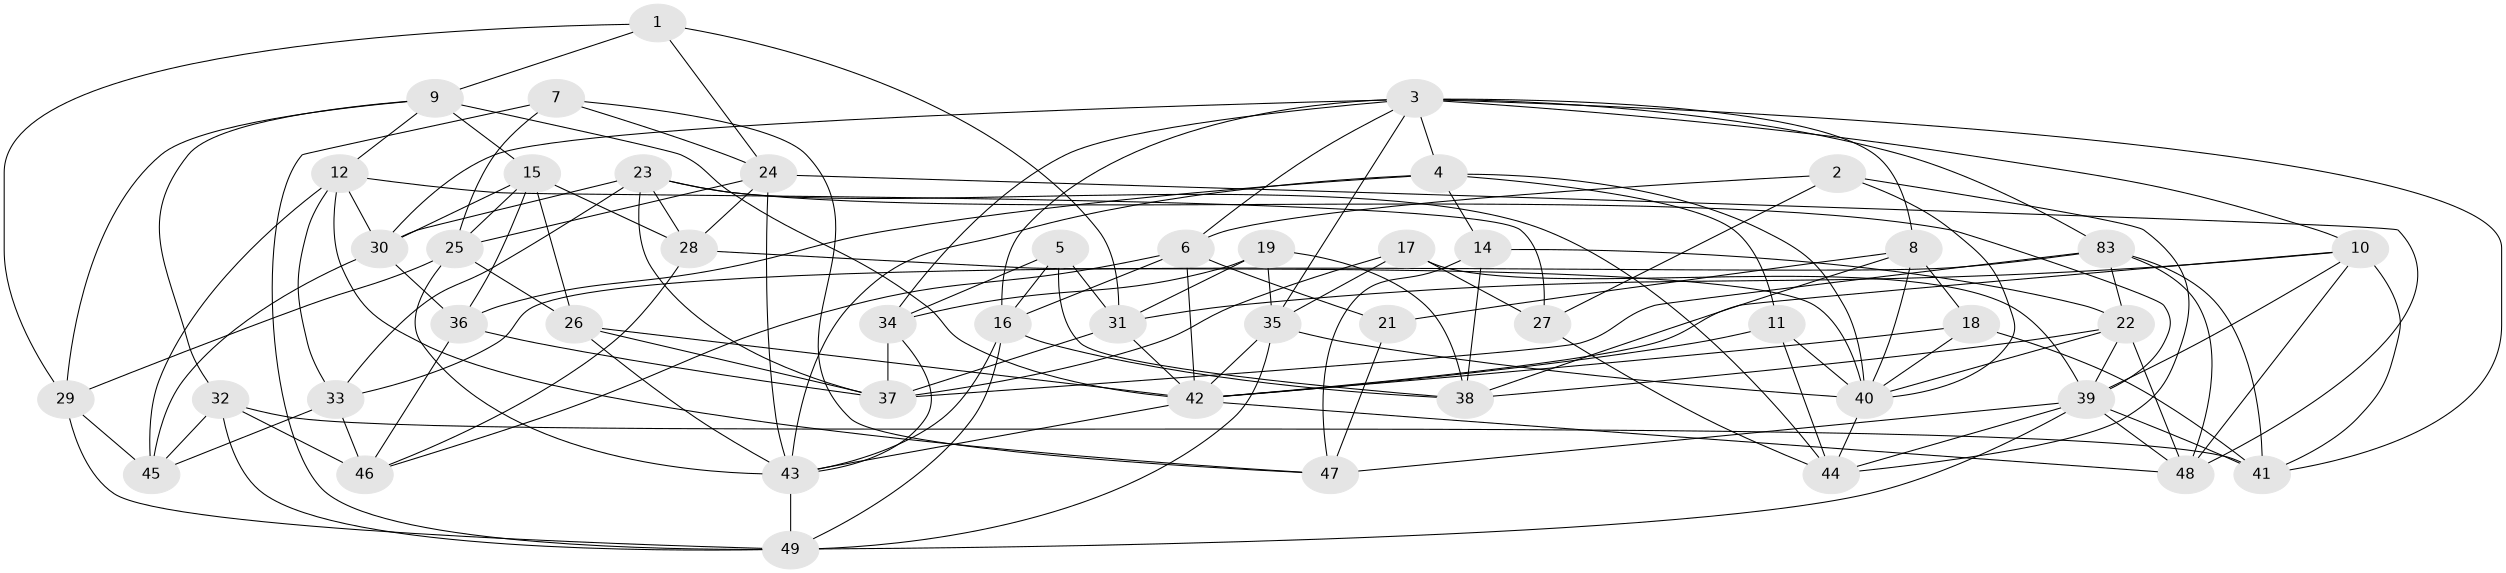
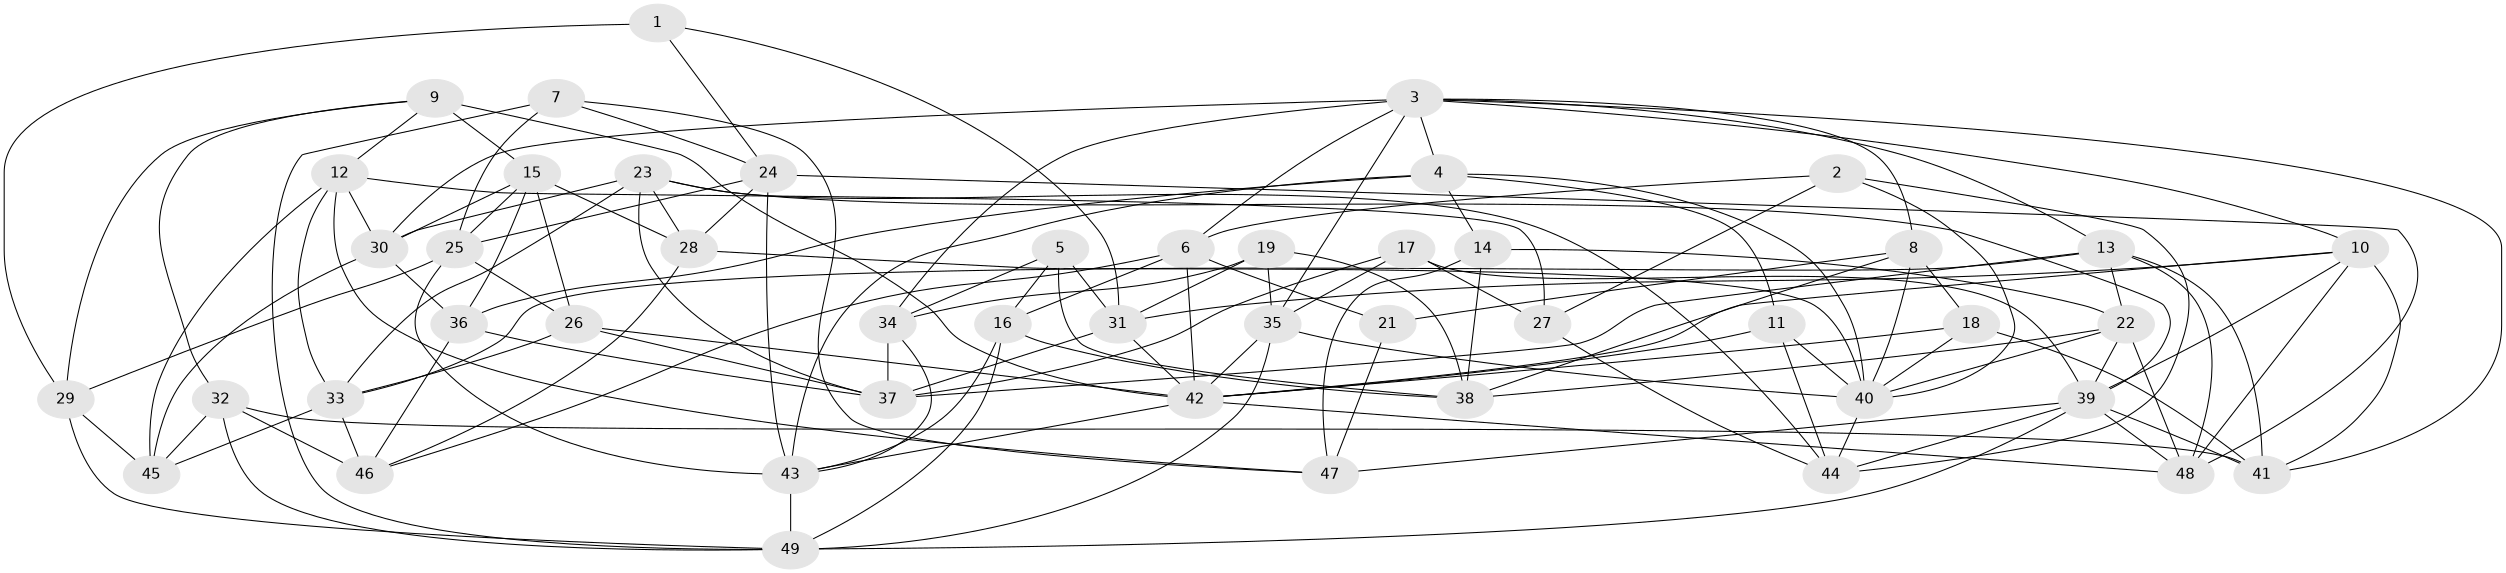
edge "1" -- "9": removed
edge "3" -- "16": removed
node "83": label "83" -> "13"
edge "26" -- "43": now "26" -- "33"
